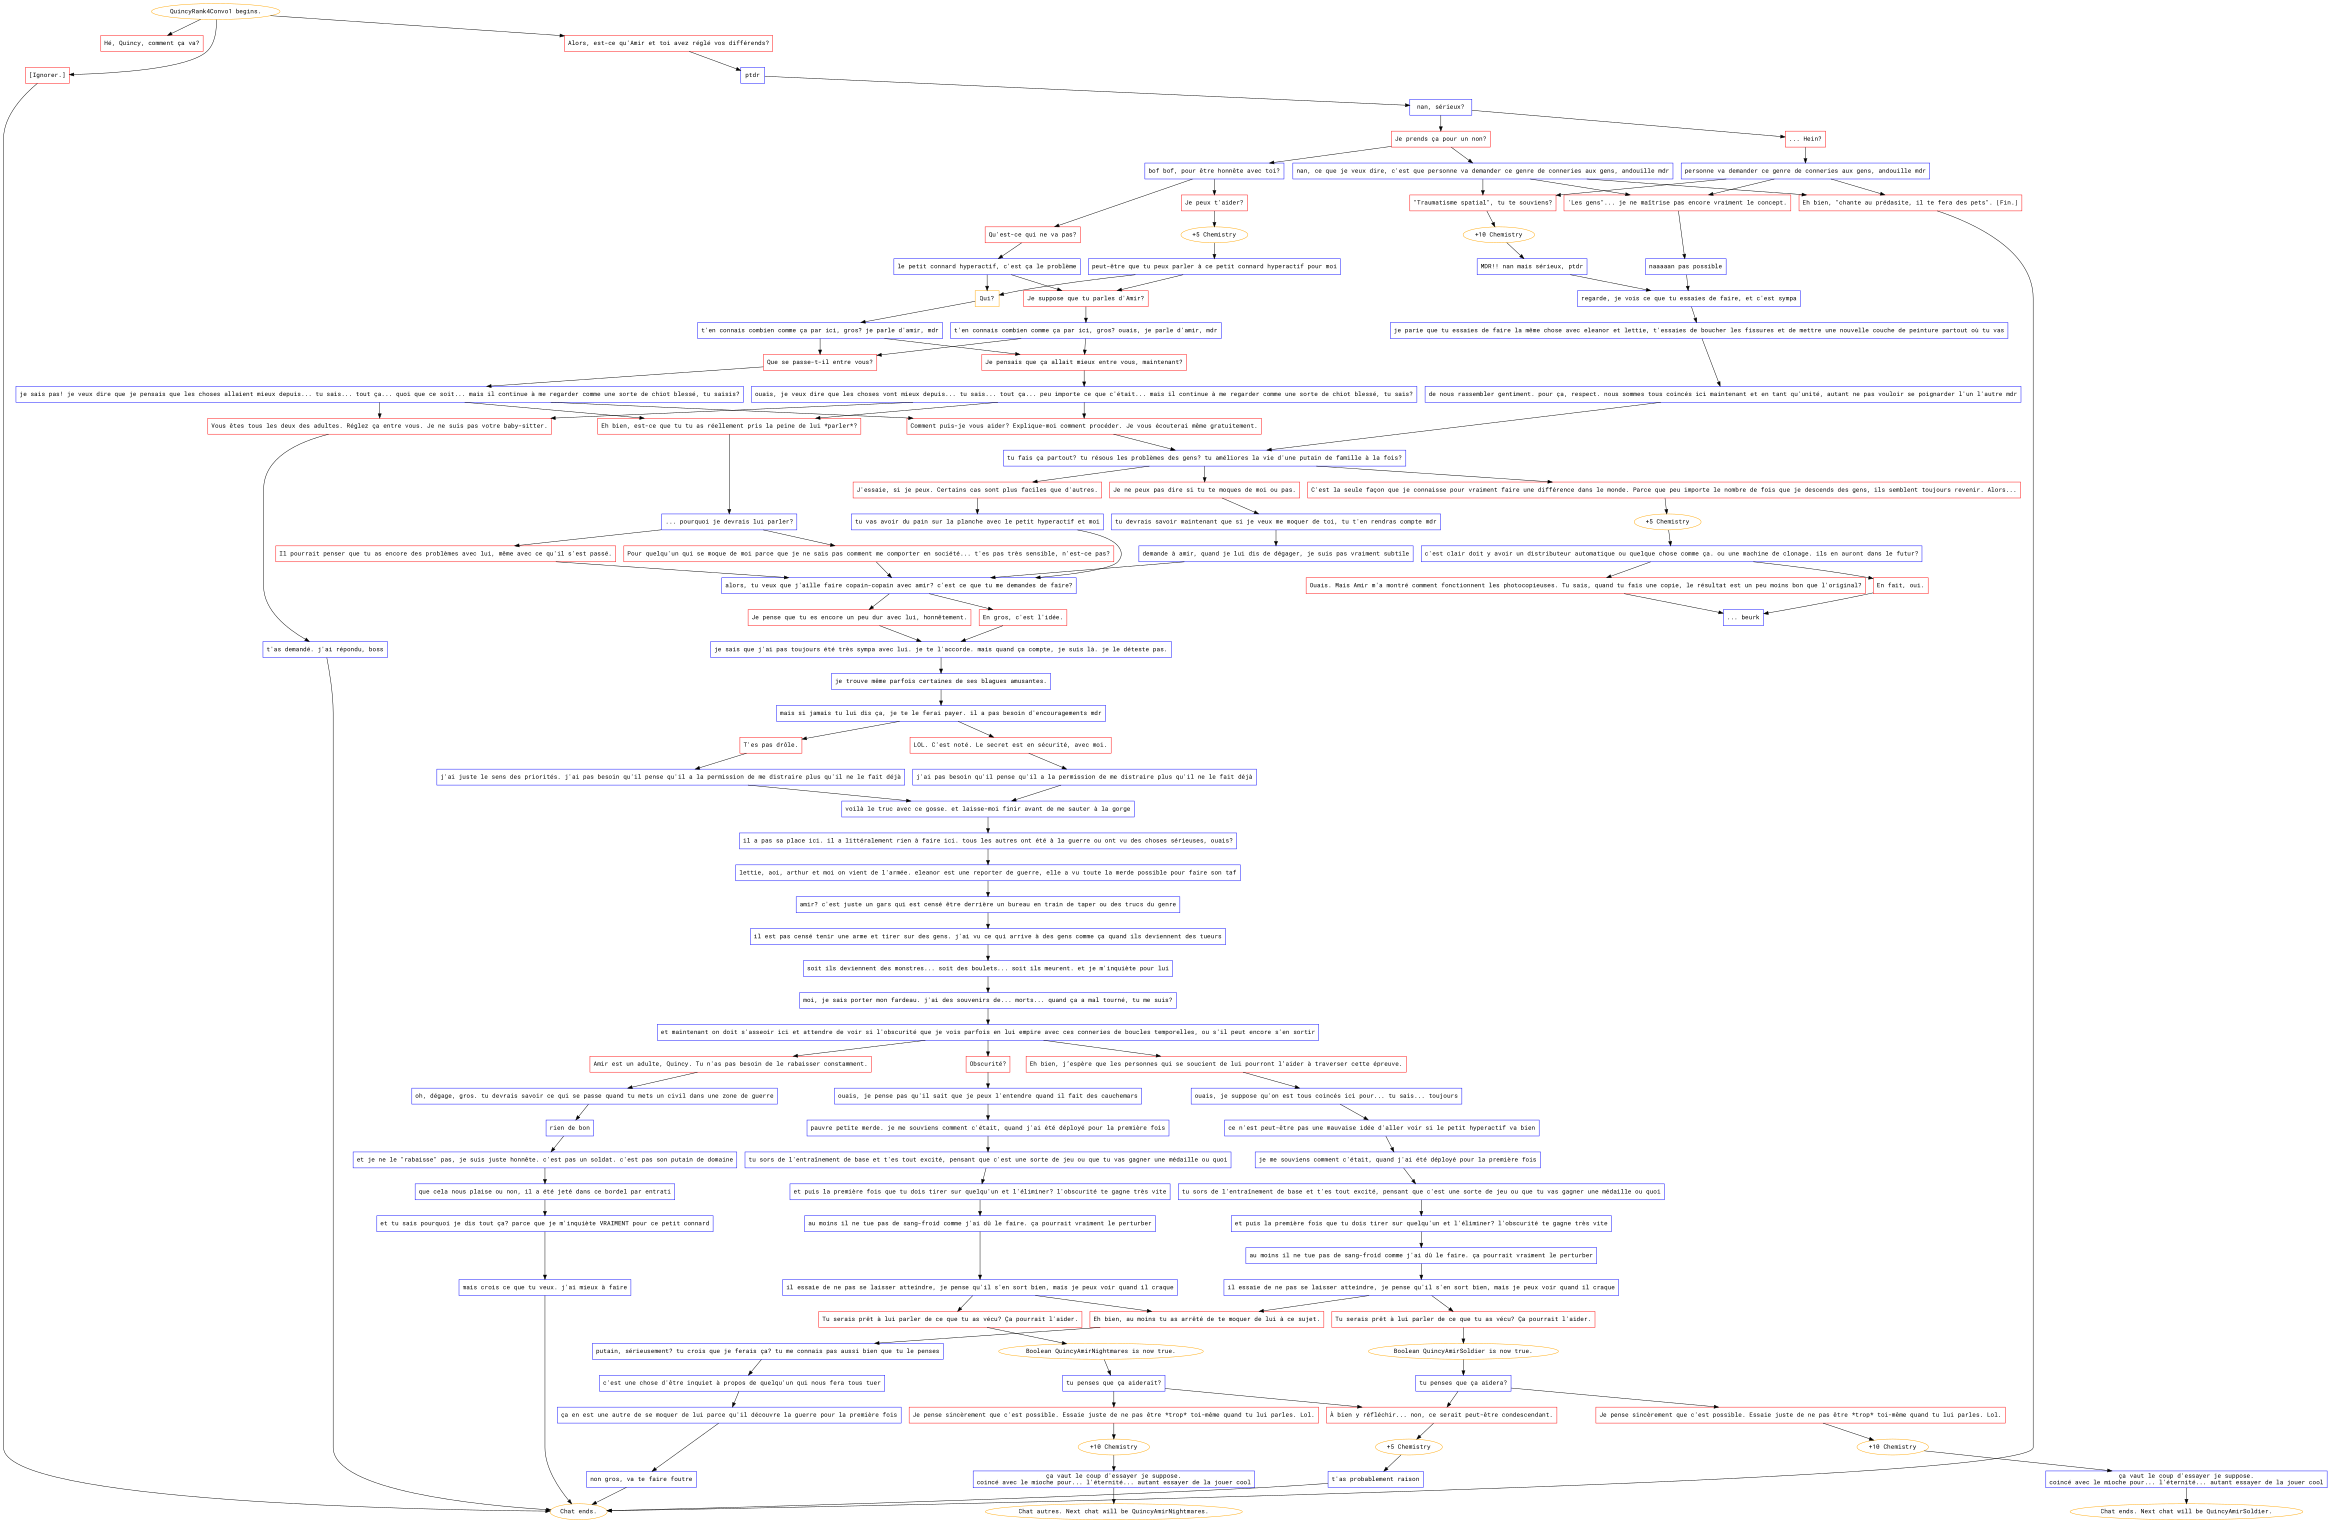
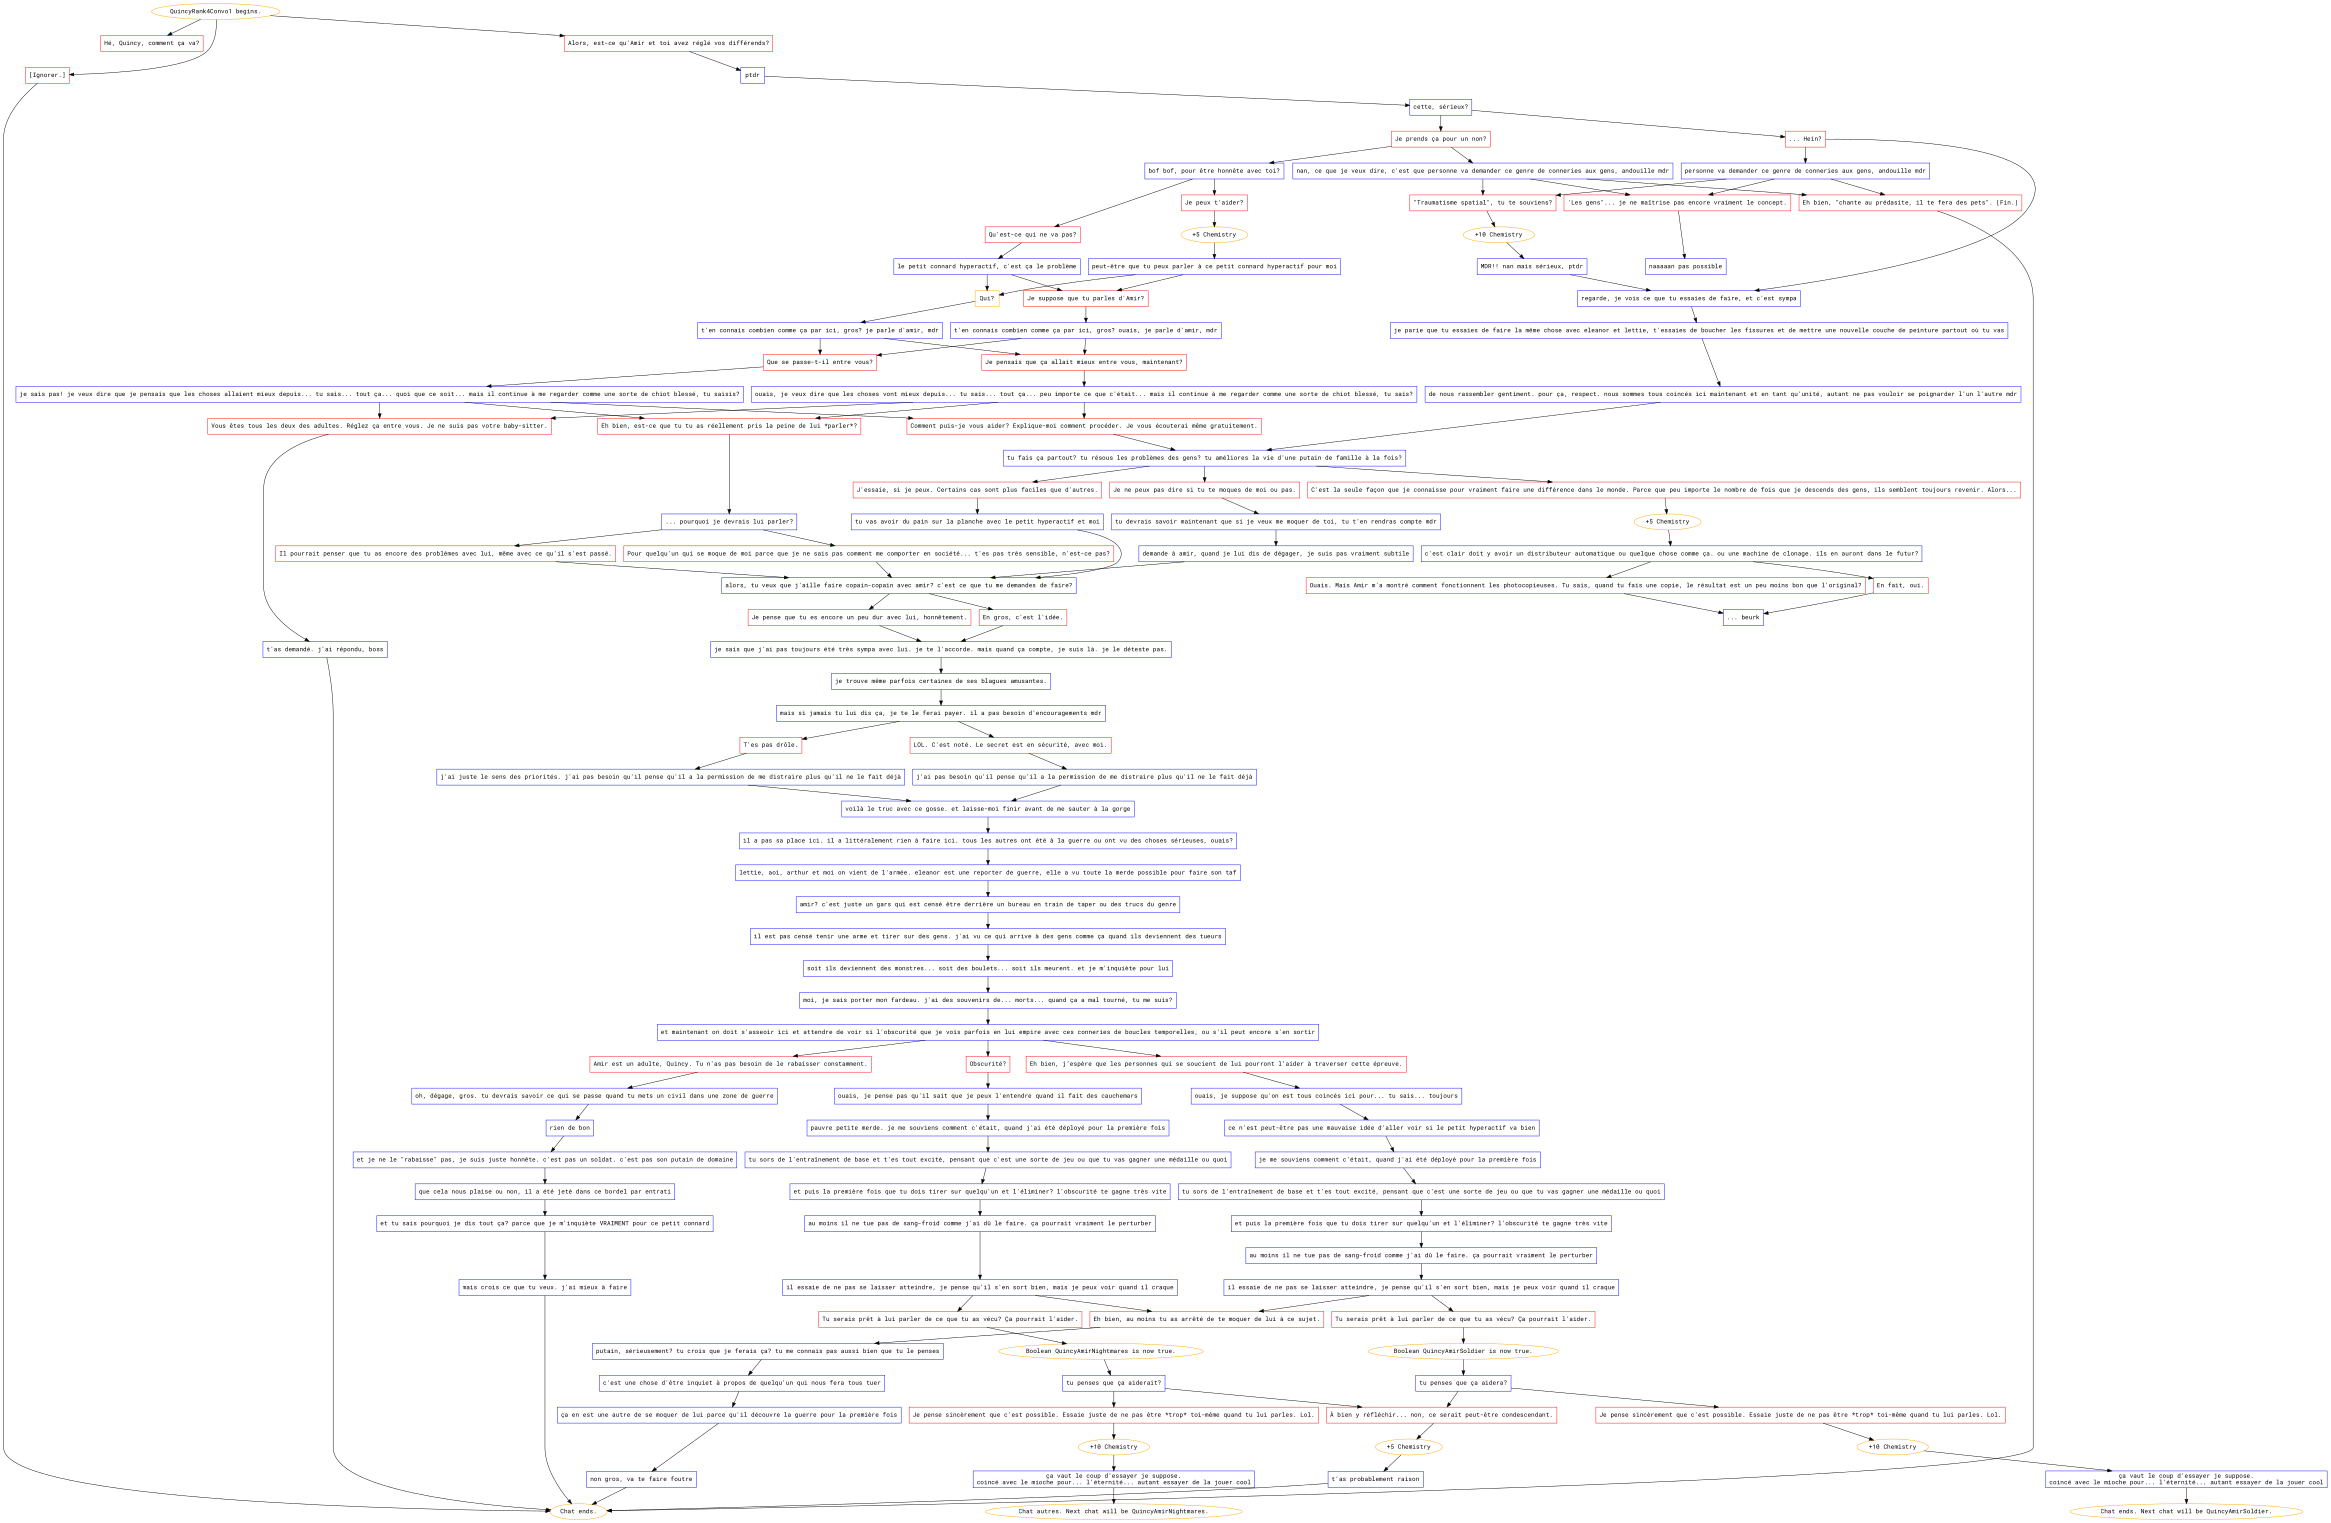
node "nan, sérieux?": label "nan, sérieux?" -> "cette, sérieux?"
edge "naaaaan pas possible" -> "regarde, je vois ce que tu essaies de faire, et c'est sympa": now "... Hein?" -> "regarde, je vois ce que tu essaies de faire, et c'est sympa"
